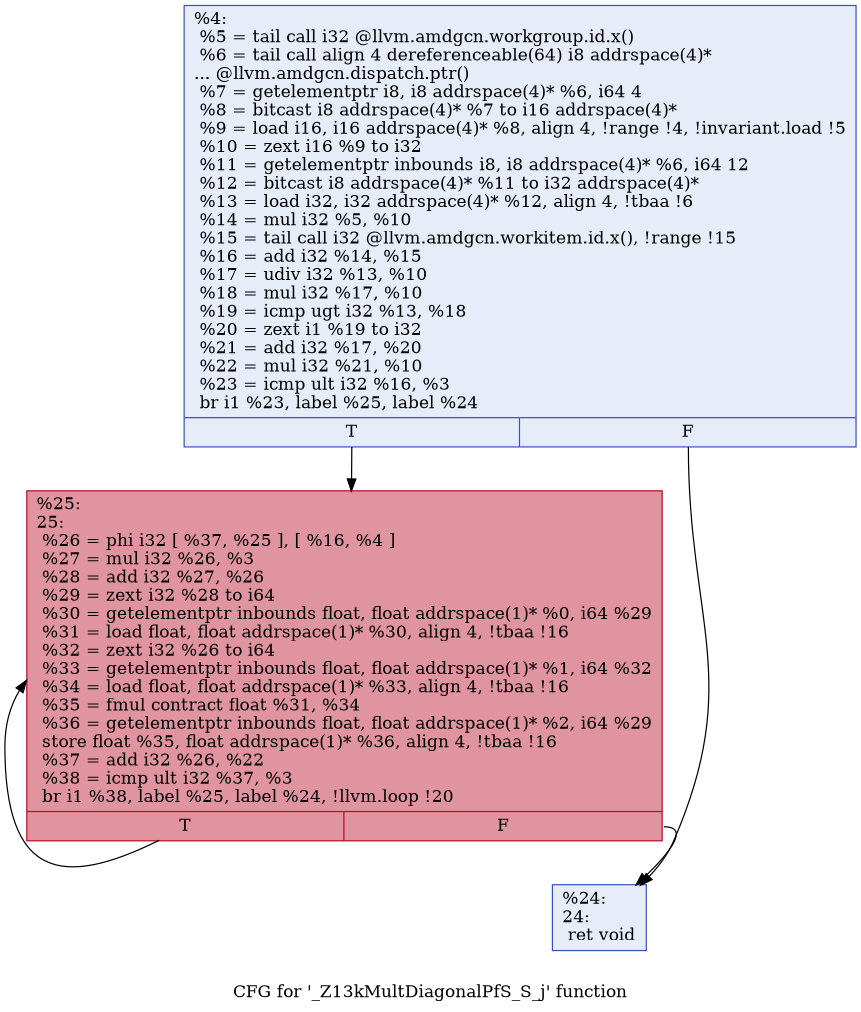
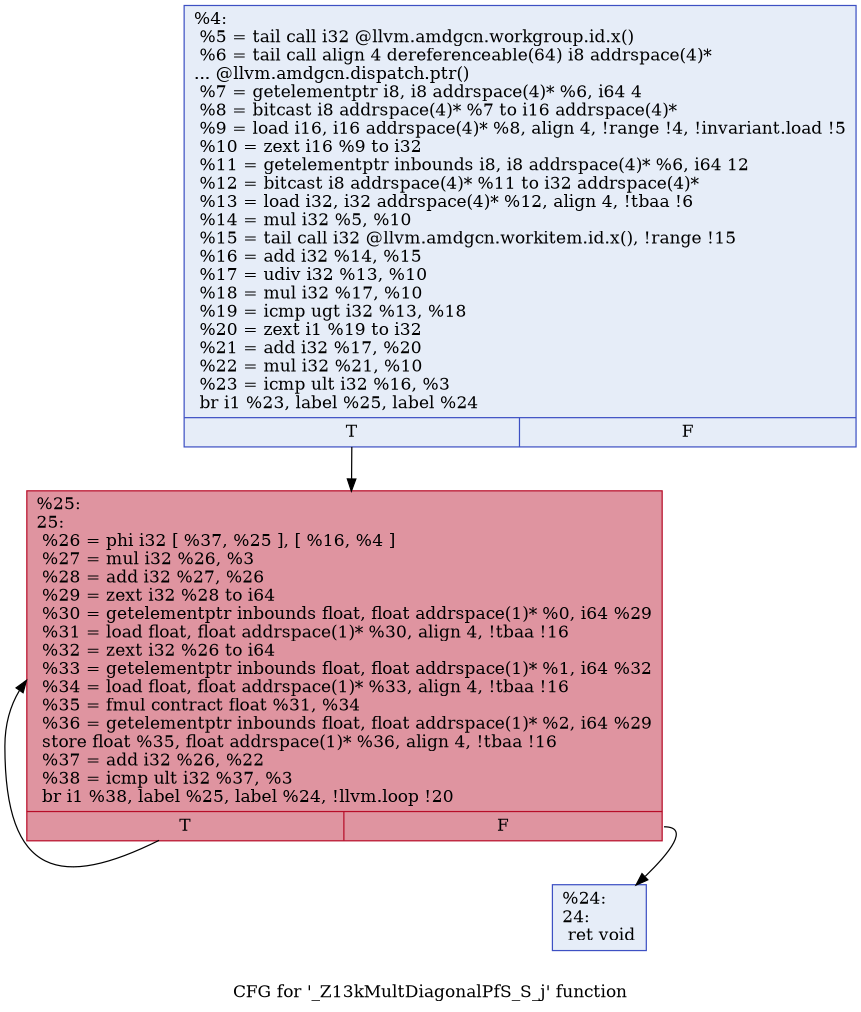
edge "%4:" -> "%24:": removed
